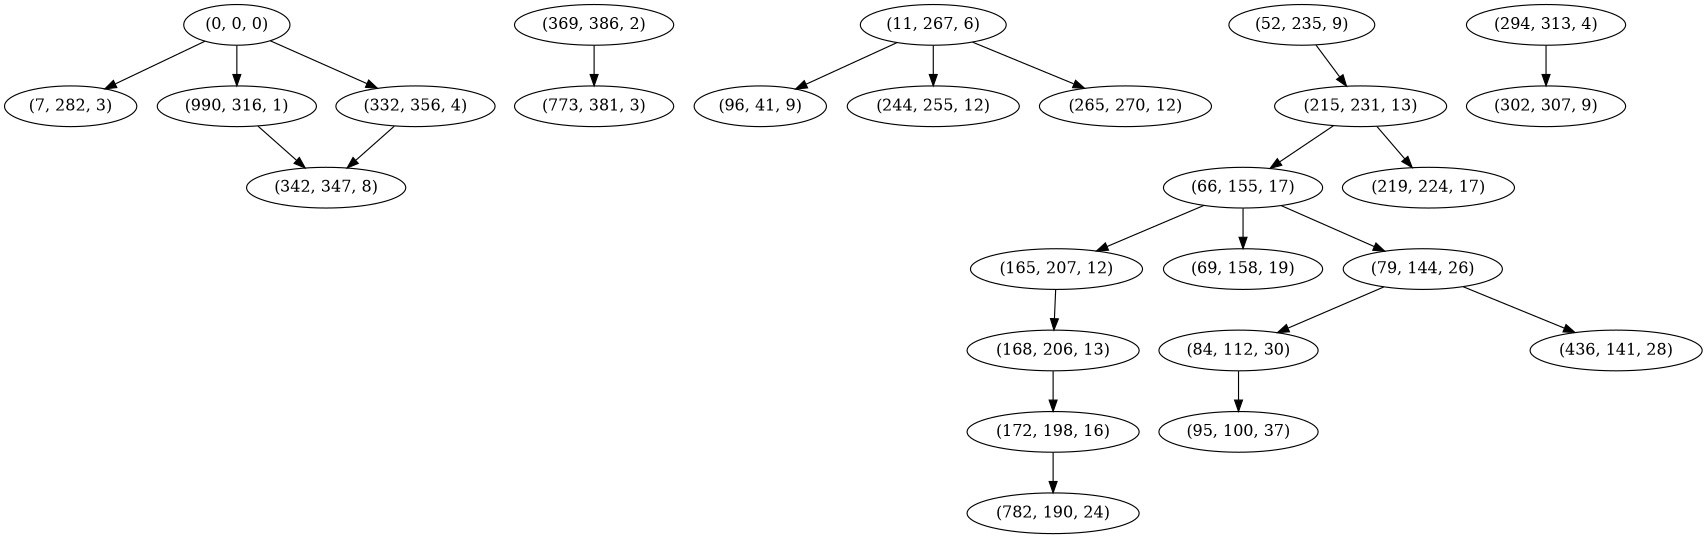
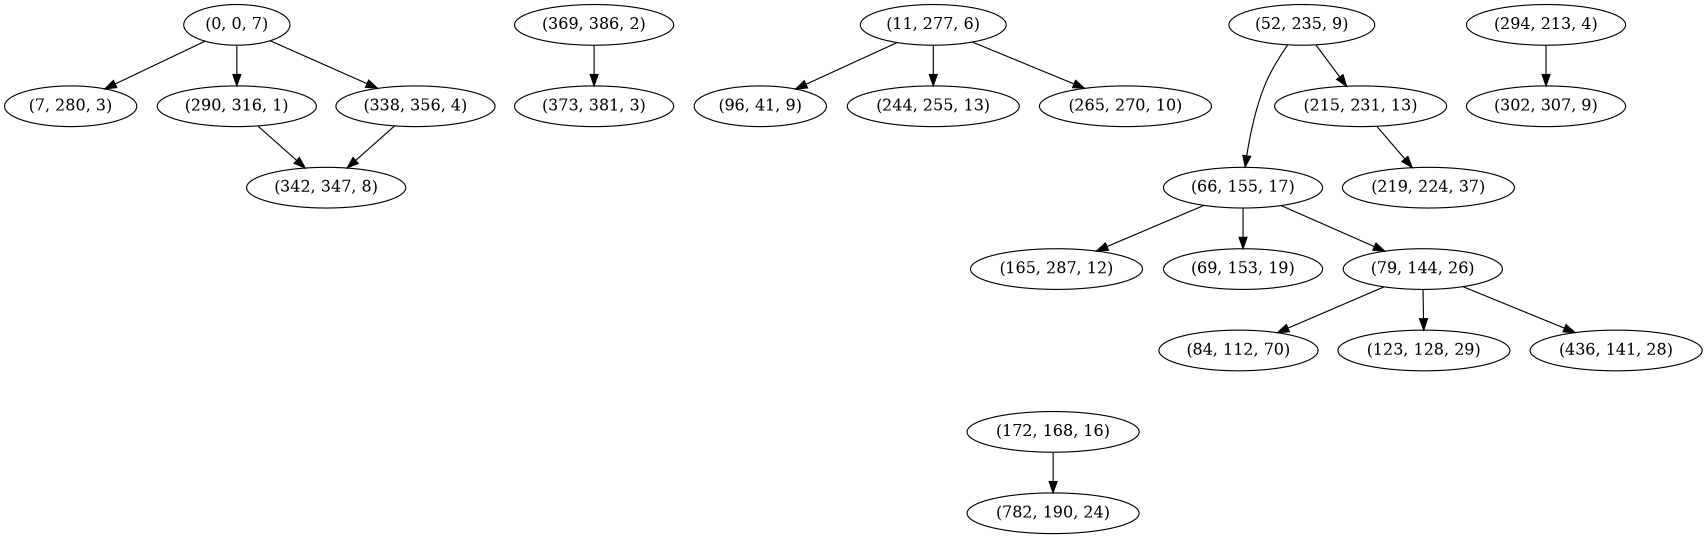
node "(0, 0, 0)": label "(0, 0, 0)" -> "(0, 0, 7)"
node "(11, 267, 6)": label "(11, 267, 6)" -> "(11, 277, 6)"
node "(294, 313, 4)": label "(294, 313, 4)" -> "(294, 213, 4)"
node "(7, 282, 3)": label "(7, 282, 3)" -> "(7, 280, 3)"
node "(990, 316, 1)": label "(990, 316, 1)" -> "(290, 316, 1)"
node "(332, 356, 4)": label "(332, 356, 4)" -> "(338, 356, 4)"
node "(773, 381, 3)": label "(773, 381, 3)" -> "(373, 381, 3)"
node "(244, 255, 12)": label "(244, 255, 12)" -> "(244, 255, 13)"
node "(265, 270, 12)": label "(265, 270, 12)" -> "(265, 270, 10)"
edge "(215, 231, 13)" -> "(66, 155, 17)": now "(52, 235, 9)" -> "(66, 155, 17)"
node "(219, 224, 17)": label "(219, 224, 17)" -> "(219, 224, 37)"
node "(165, 207, 12)": label "(165, 207, 12)" -> "(165, 287, 12)"
node "(69, 158, 19)": label "(69, 158, 19)" -> "(69, 153, 19)"
node "(168, 206, 13)": removed
node "(84, 112, 30)": label "(84, 112, 30)" -> "(84, 112, 70)"
node "(123, 128, 29)": added
node "(172, 198, 16)": label "(172, 198, 16)" -> "(172, 168, 16)"
node "(95, 100, 37)": removed
